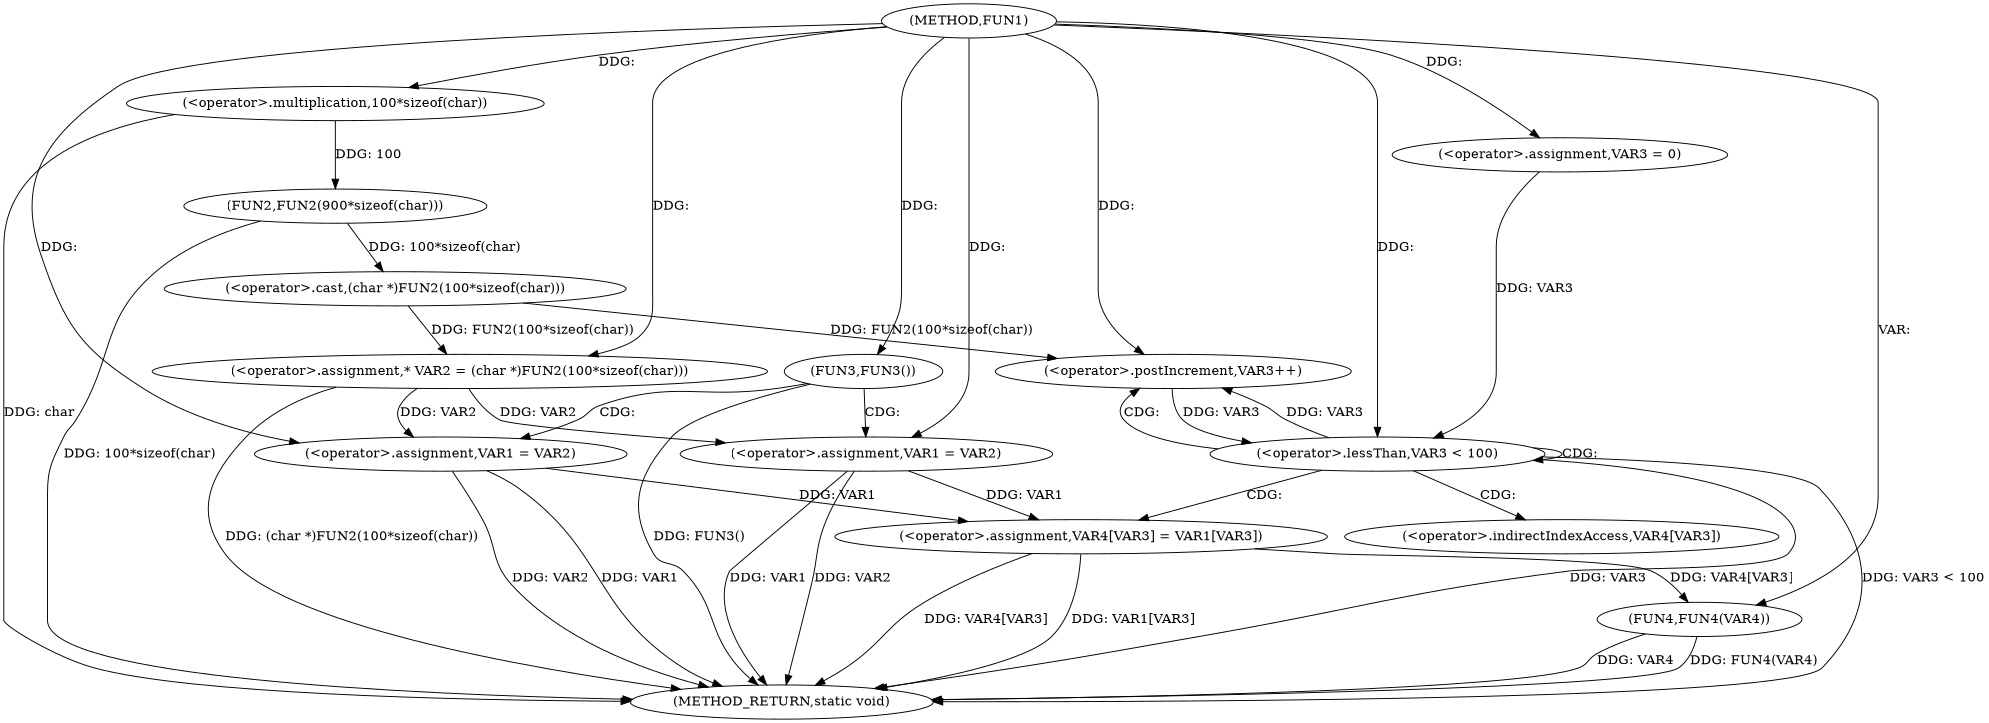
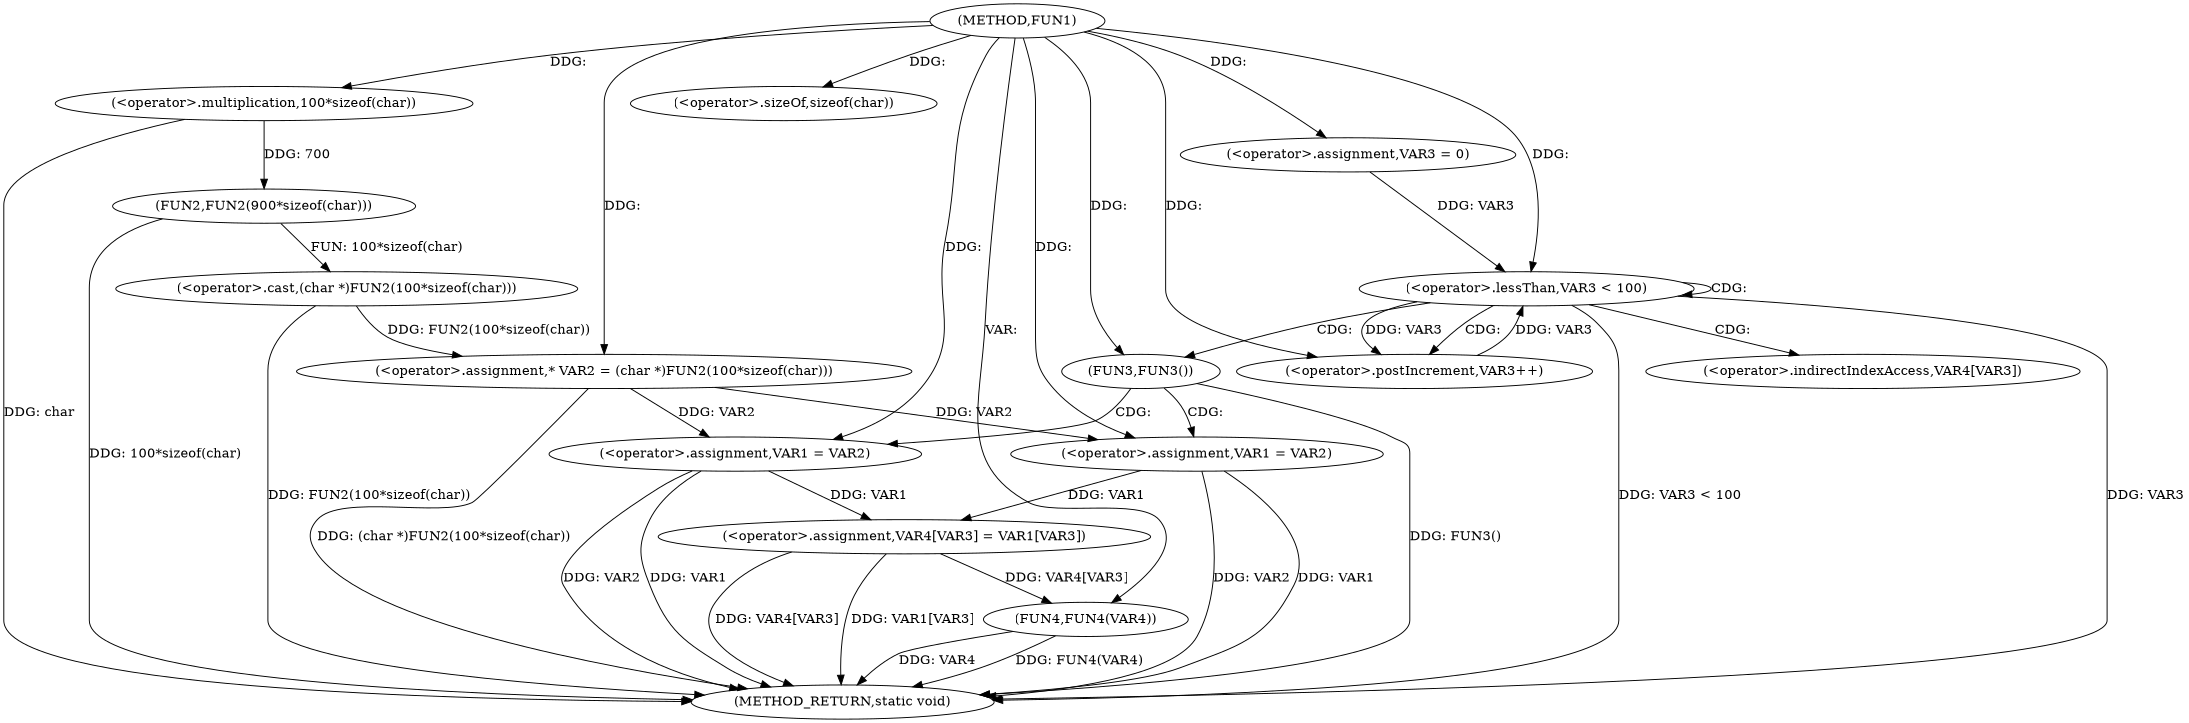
node "(<operator>.sizeOf,sizeof(char))": added
edge "(<operator>.multiplication,100*sizeof(char))" -> "(FUN2,FUN2(900*sizeof(char)))": label "DDG: 100" -> "DDG: 700"
edge "(FUN2,FUN2(900*sizeof(char)))" -> "(<operator>.cast,(char *)FUN2(100*sizeof(char)))": label "DDG: 100*sizeof(char)" -> "FUN: 100*sizeof(char)"
edge "(<operator>.cast,(char *)FUN2(100*sizeof(char)))" -> "(<operator>.postIncrement,VAR3++)": now "(<operator>.cast,(char *)FUN2(100*sizeof(char)))" -> "(METHOD_RETURN,static void)"
edge "(<operator>.lessThan,VAR3 < 100)" -> "(<operator>.assignment,VAR4[VAR3] = VAR1[VAR3])": now "(<operator>.lessThan,VAR3 < 100)" -> "(FUN3,FUN3())"
